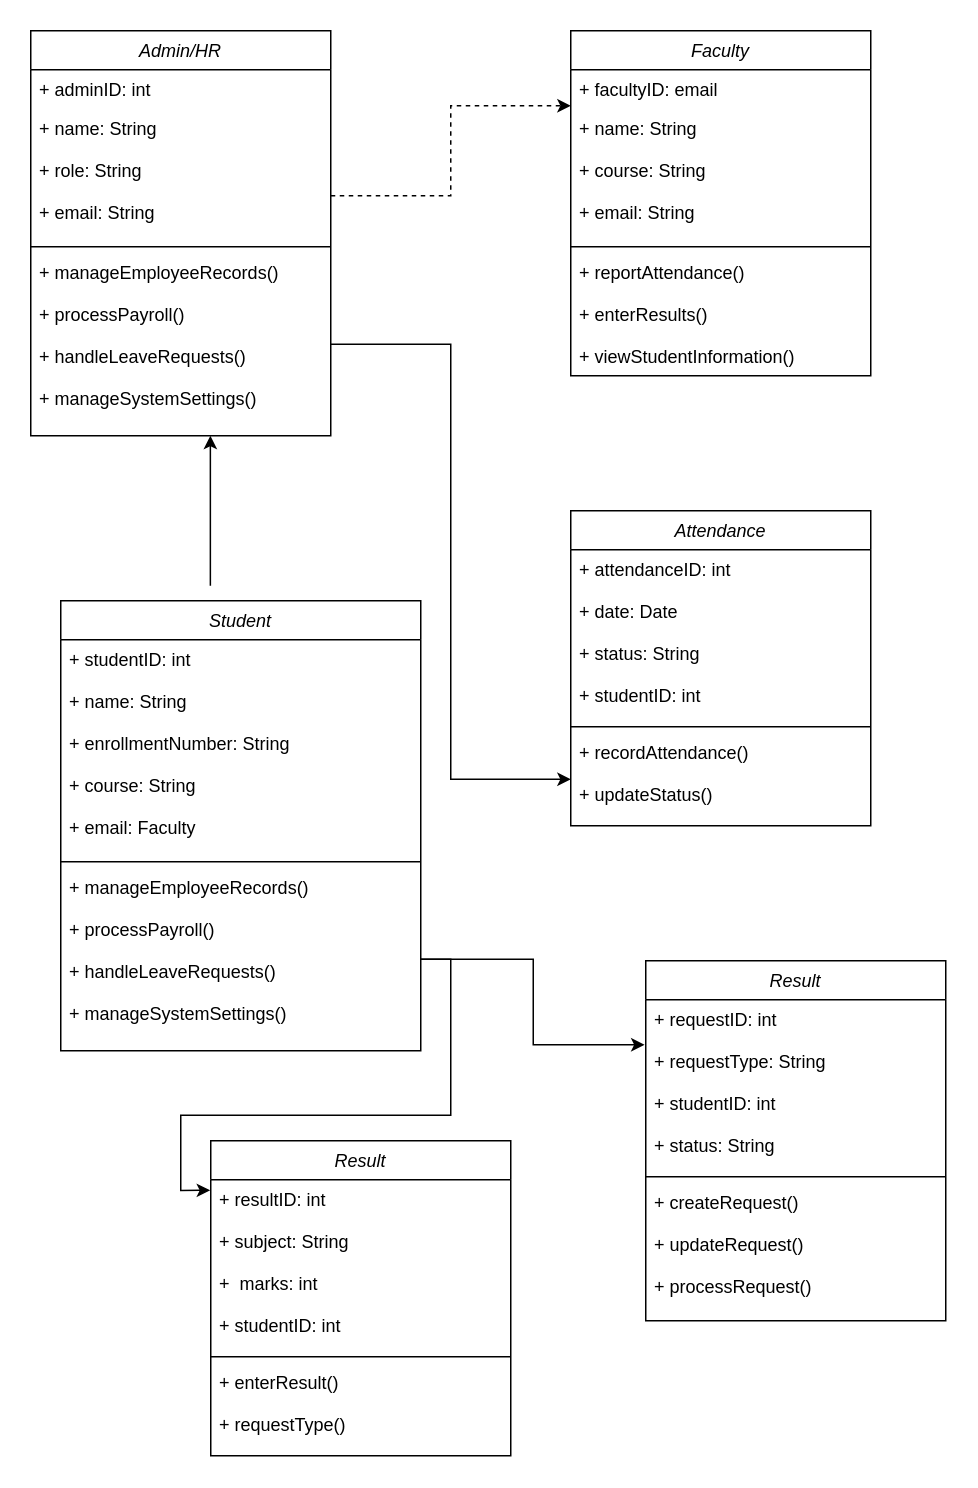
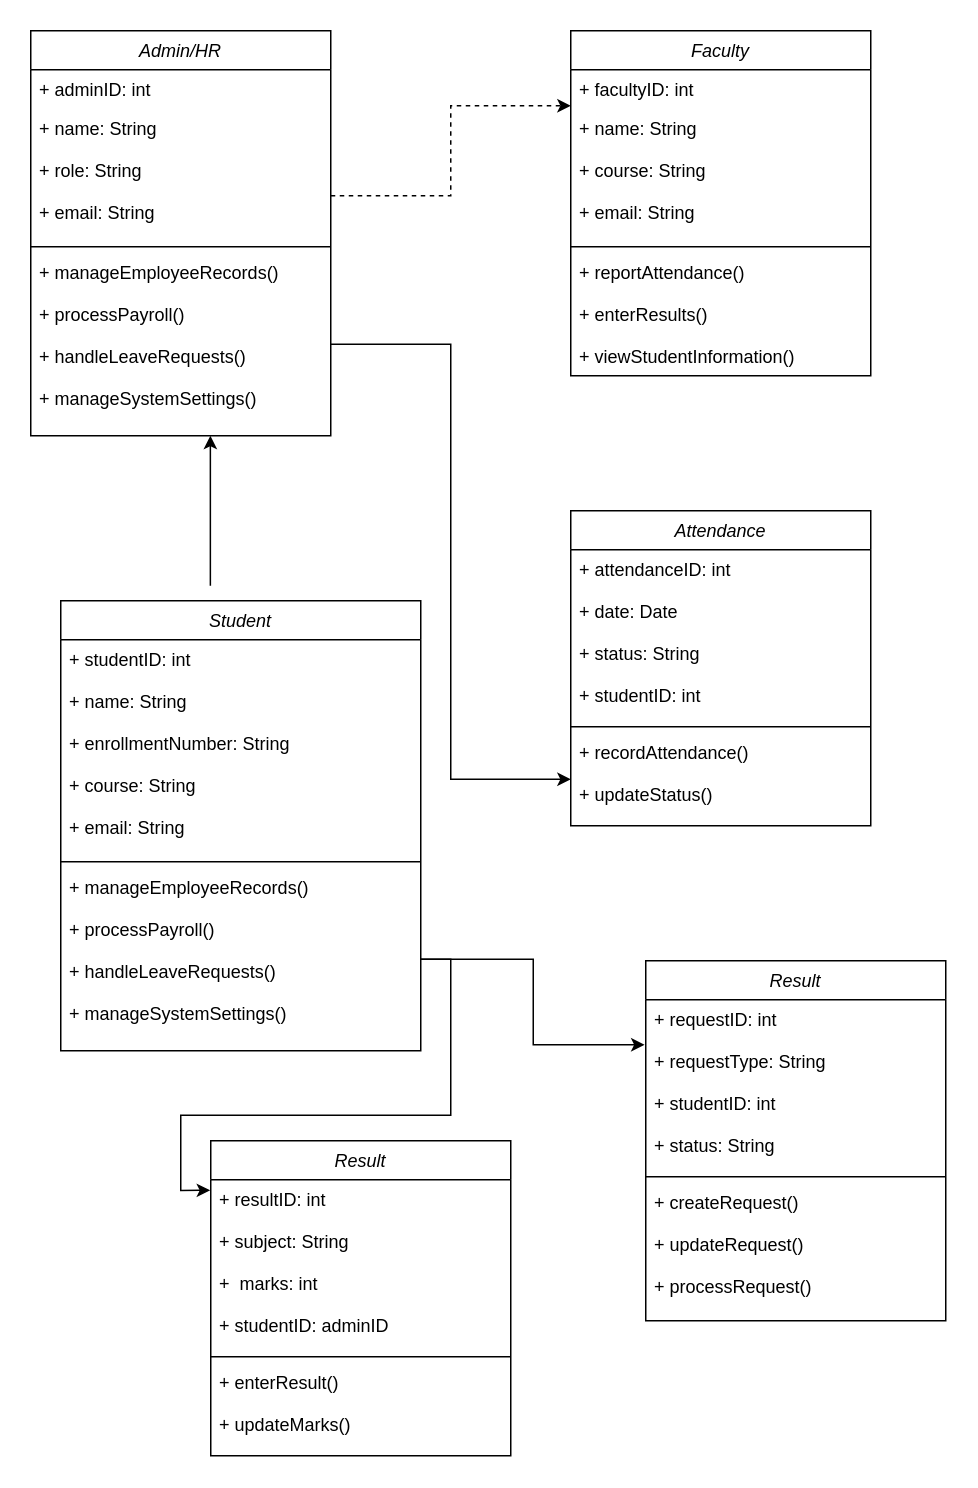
node "+ facultyID: email": label "+ facultyID: email" -> "+ facultyID: int"
node "+ studentID: int + name: String + enrollmentNumber: String + course: String + email: Faculty": label "+ studentID: int + name: String + enrollmentNumber: String + course: String + email: Faculty" -> "+ studentID: int + name: String + enrollmentNumber: String + course: String + email: String"
node "+ resultID: int + subject: String + marks: int + studentID: int": label "+ resultID: int + subject: String + marks: int + studentID: int" -> "+ resultID: int + subject: String + marks: int + studentID: adminID"
node "+ enterResult() + requestType()": label "+ enterResult() + requestType()" -> "+ enterResult() + updateMarks()"
